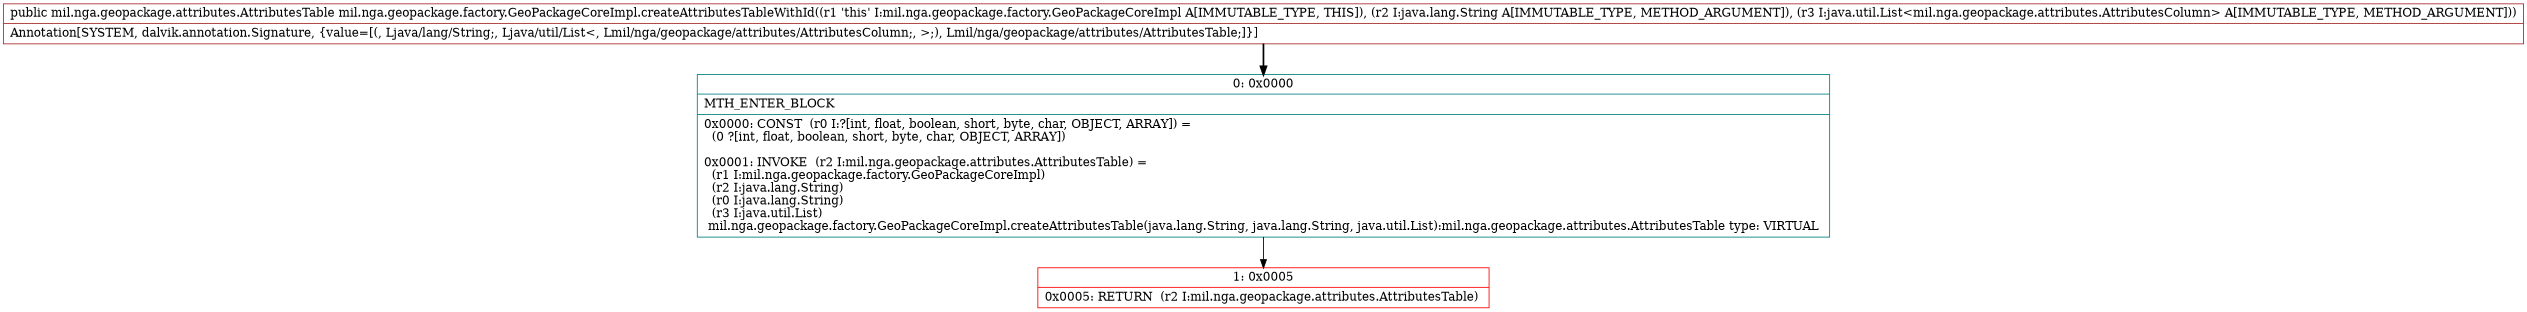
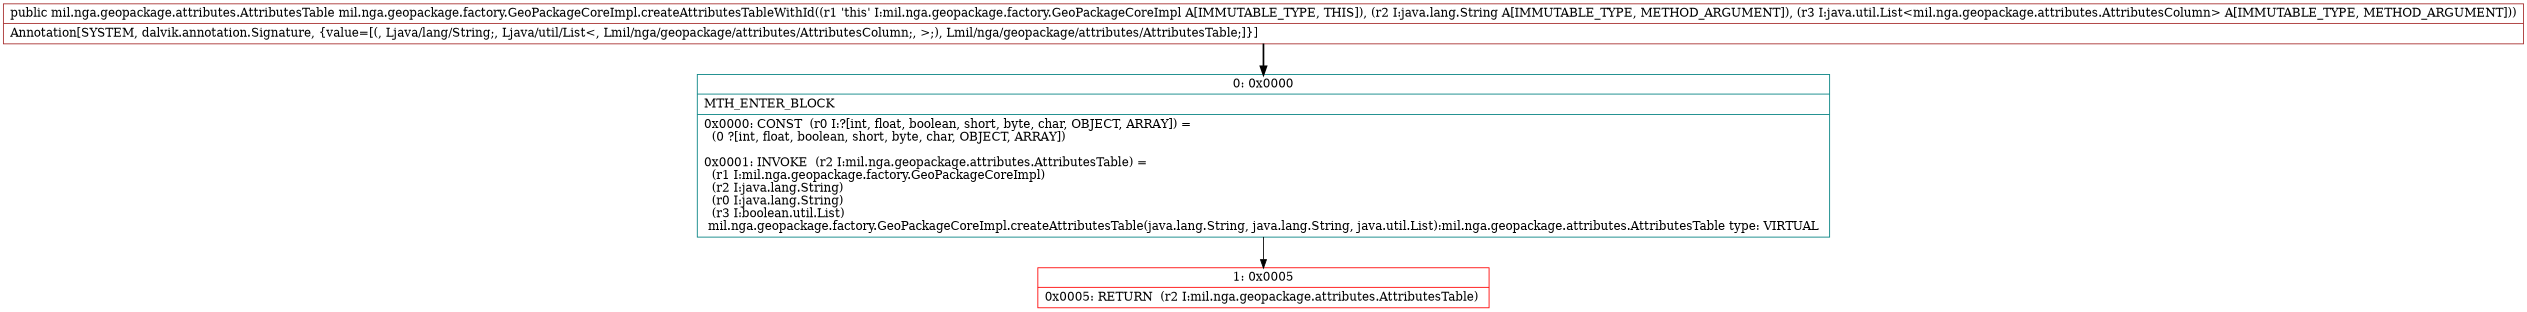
node "0: 0x0000": text "(r3 I:java.util.List)" -> "(r3 I:boolean.util.List)"
